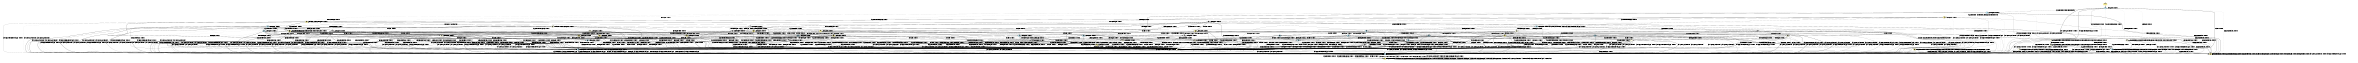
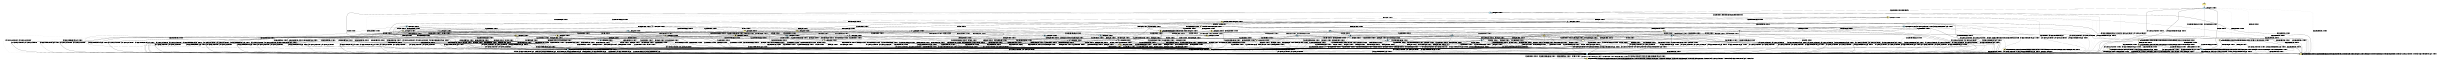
edge "s34" -> "s5": now "s42" -> "s5"
